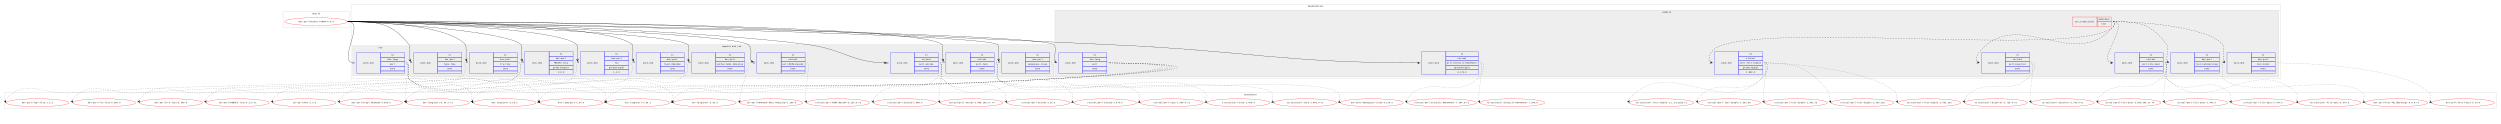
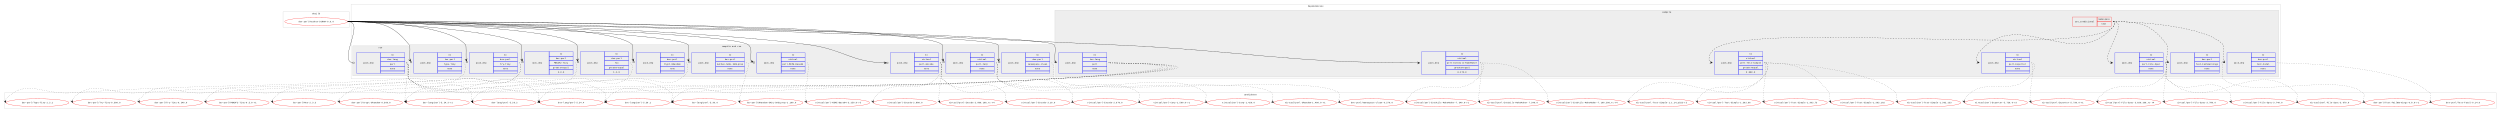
node "virtual/perl-Carp-1.400.0-r1": label "virtual/perl-Carp-1.400.0-r1" -> "virtual/perl-URandom-1.400.0-r1"
node "virtual/perl-ExtUtils-MakeMaker-7.100.200_rc-r4": added
